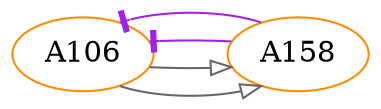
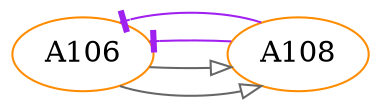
node "A158": label "A158" -> "A108"
